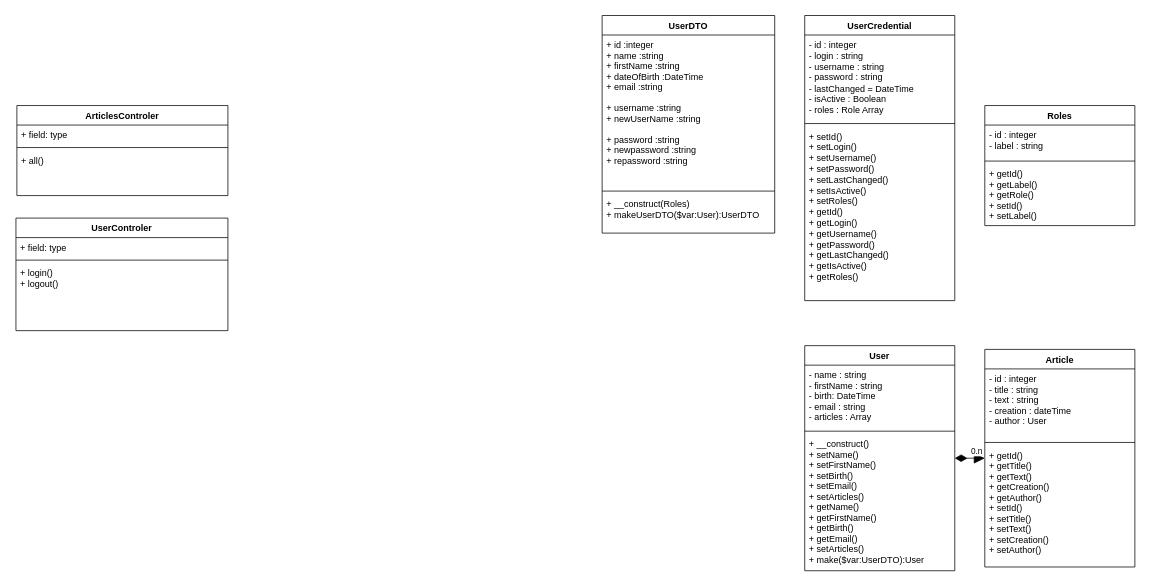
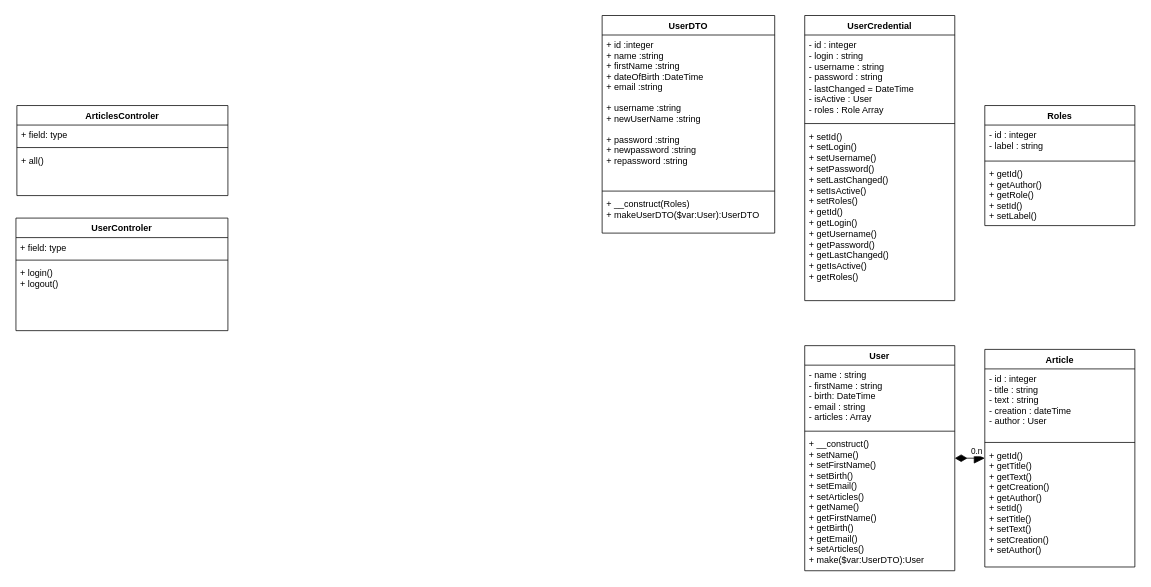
node "- id : integer - login : string - username : string - password : string - lastChanged = DateTime - isActive : Boolean - roles : Role Array": label "- id : integer - login : string - username : string - password : string - lastChanged = DateTime - isActive : Boolean - roles : Role Array" -> "- id : integer - login : string - username : string - password : string - lastChanged = DateTime - isActive : User - roles : Role Array"
node "+ getId() + getLabel() + getRole() + setId() + setLabel()": label "+ getId() + getLabel() + getRole() + setId() + setLabel()" -> "+ getId() + getAuthor() + getRole() + setId() + setLabel()"
